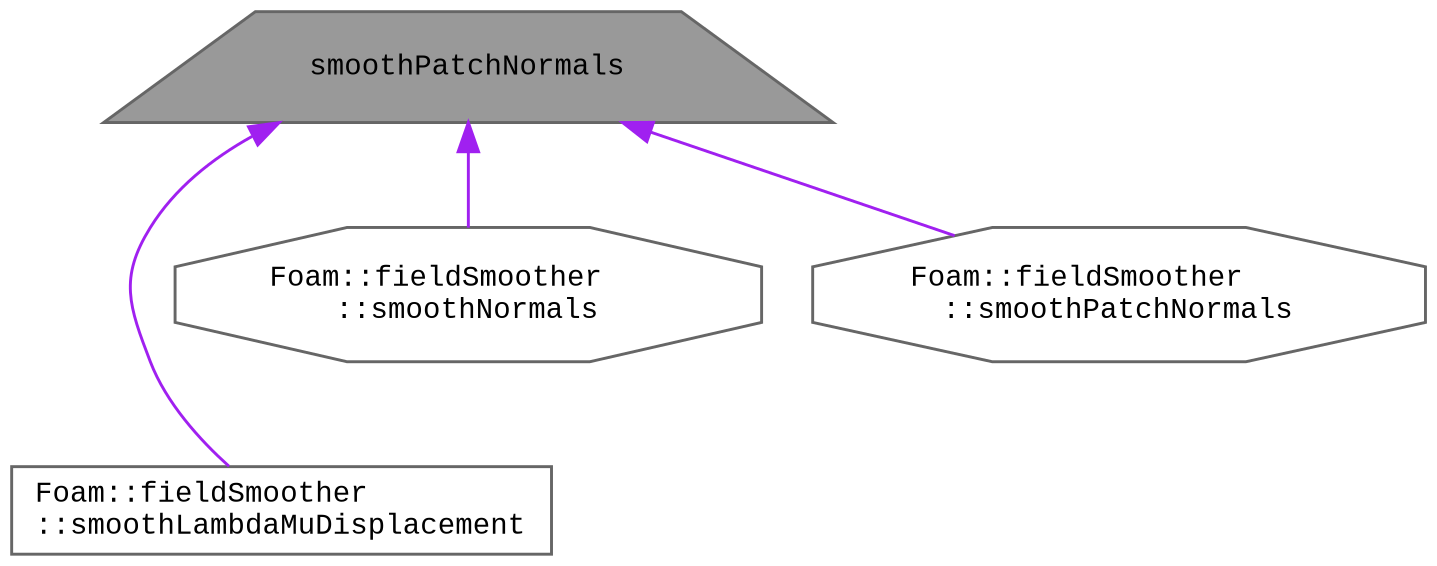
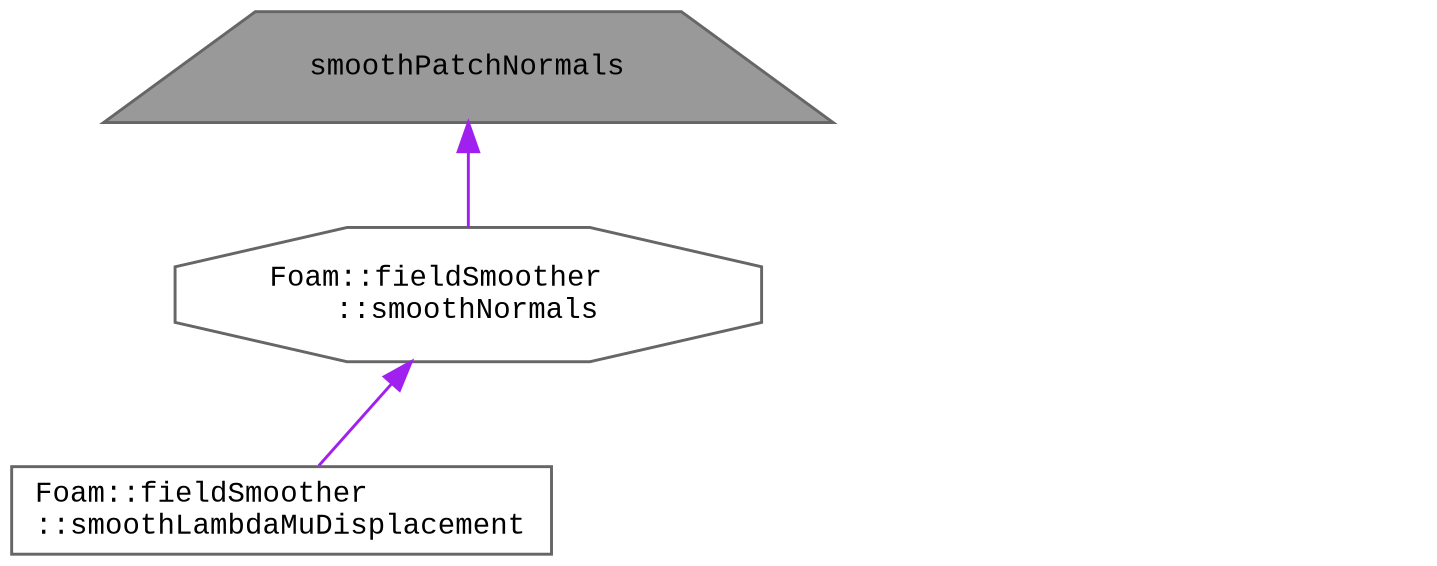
edge "Foam::fieldSmoother ::smoothLambdaMuDisplacement" -> "smoothPatchNormals": now "Foam::fieldSmoother ::smoothLambdaMuDisplacement" -> "Foam::fieldSmoother ::smoothNormals"
node "Foam::fieldSmoother ::smoothPatchNormals": removed
